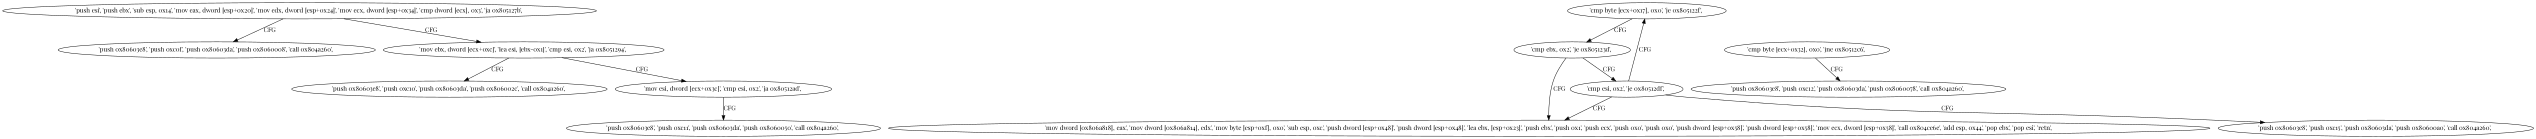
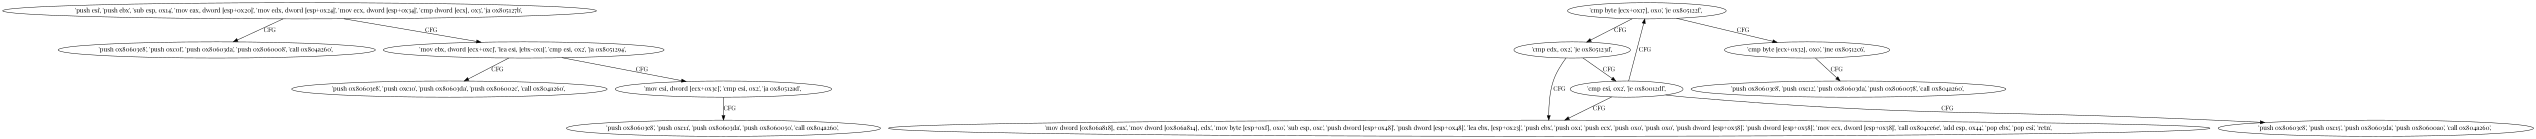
edge "'cmp byte [ecx+0x17], 0x0', 'je 0x805122f'," -> "'cmp byte [ecx+0x32], 0x0', 'jne 0x80512c6',": added, label "CFG"
node "'cmp ebx, 0x2', 'je 0x805123d',": label "'cmp ebx, 0x2', 'je 0x805123d'," -> "'cmp edx, 0x2', 'je 0x805123d',"
node "'cmp esi, 0x2', 'je 0x80512df',": label "'cmp esi, 0x2', 'je 0x80512df'," -> "'cmp esi, 0x2', 'je 0x80012df',"
